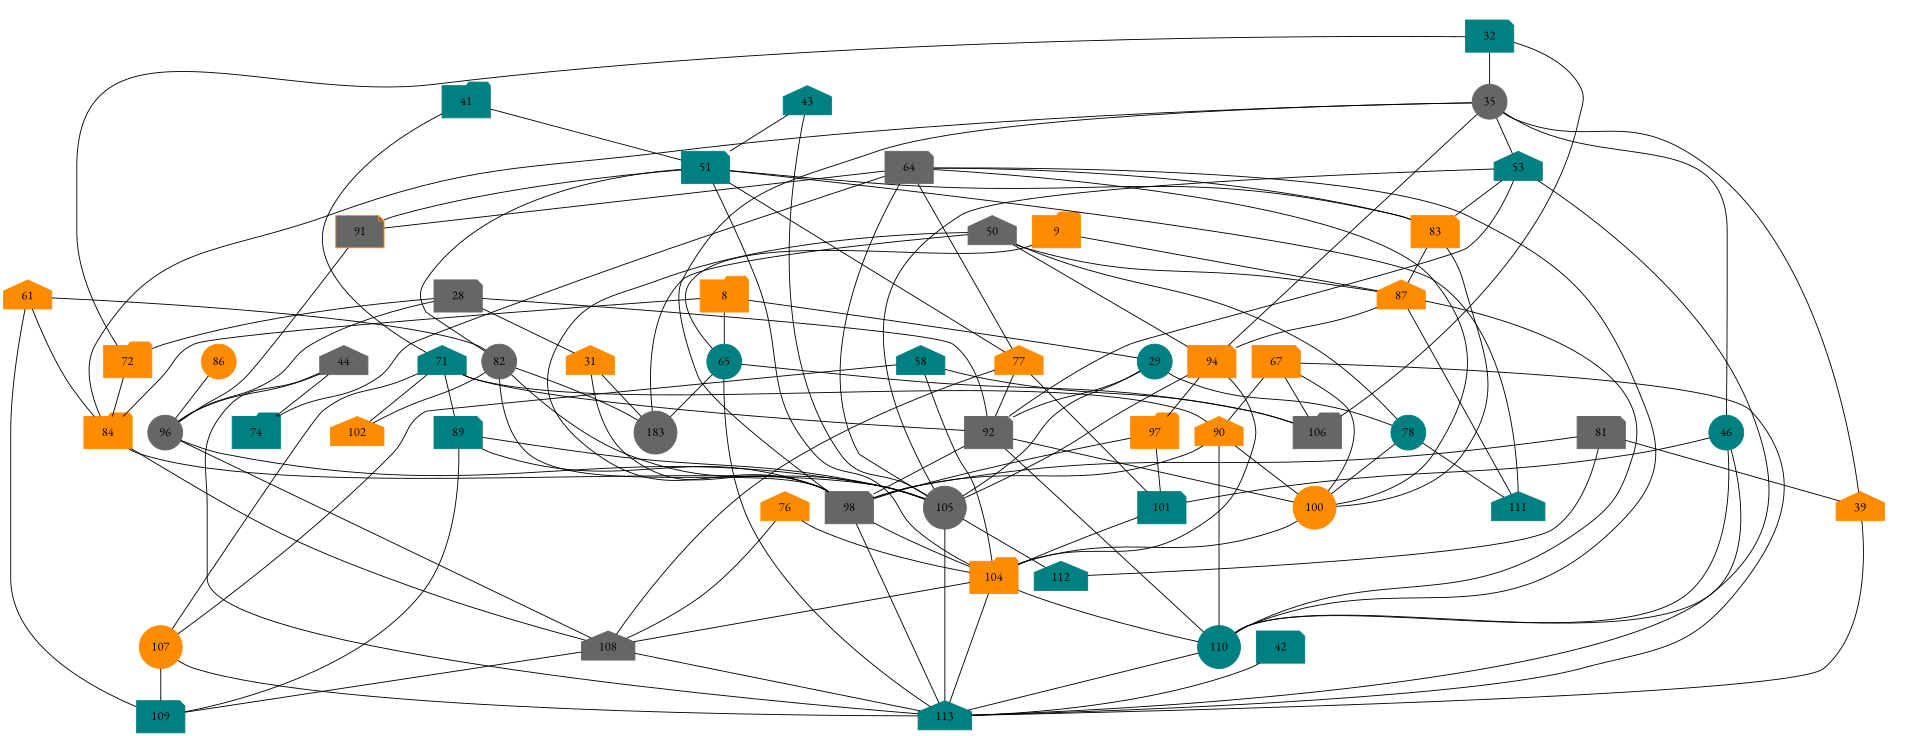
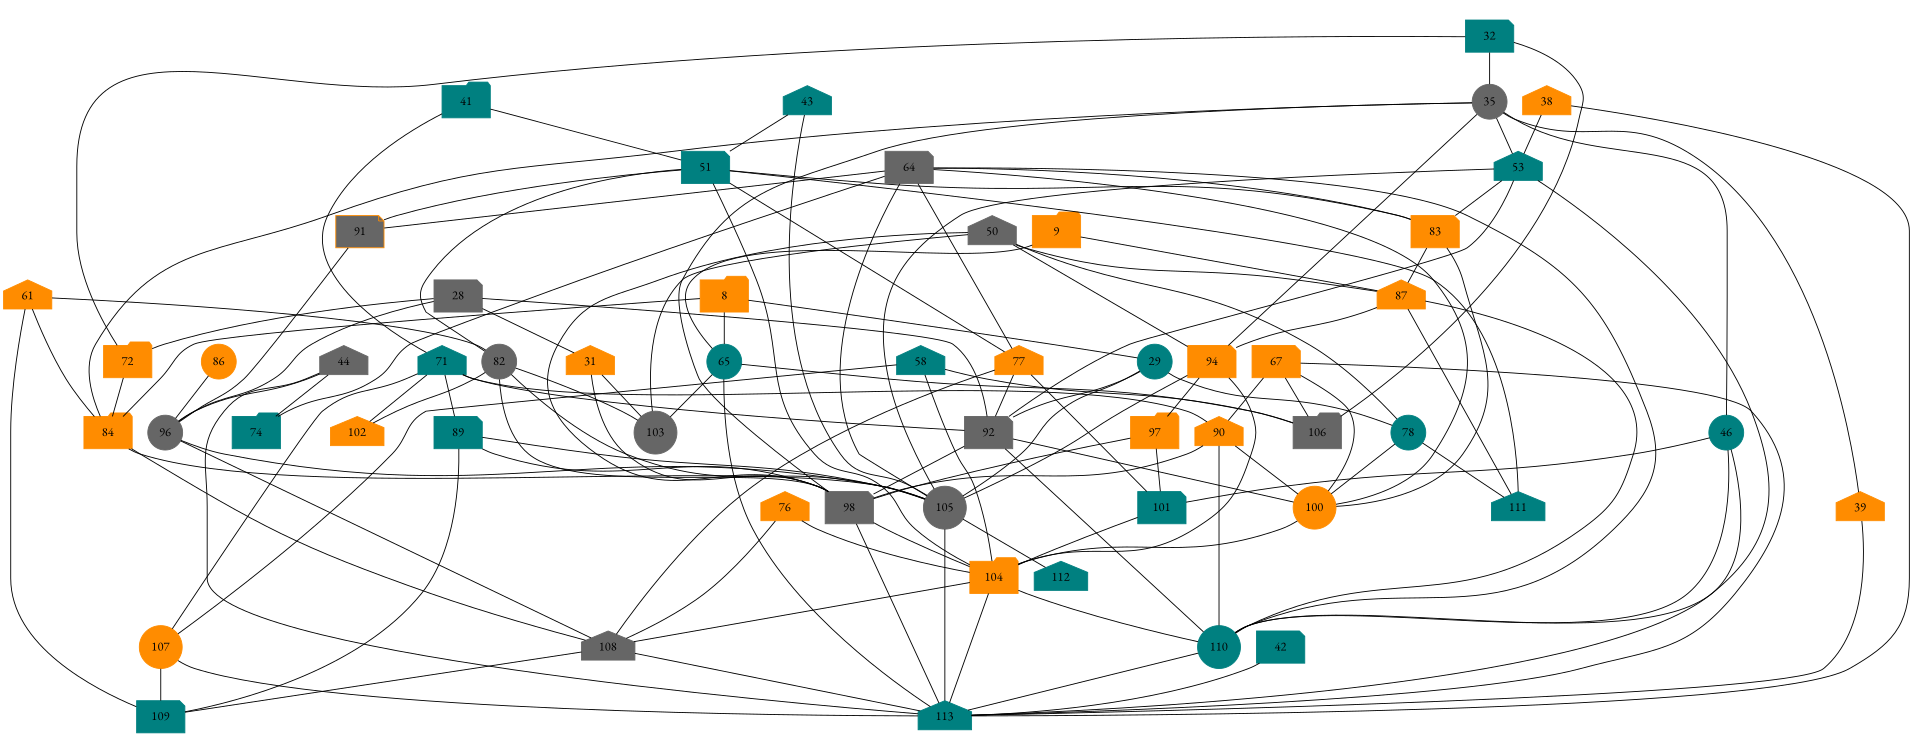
node "38": added
node "183": label "183" -> "103"
node "81": removed
